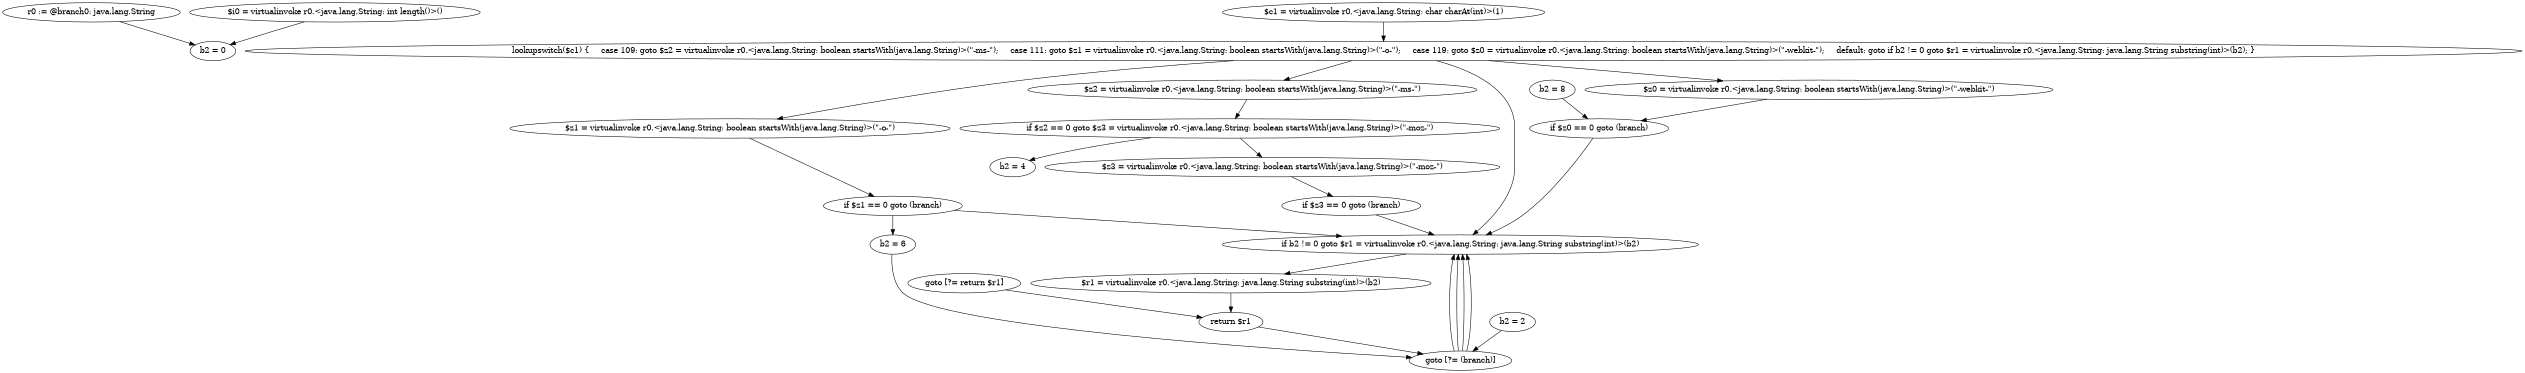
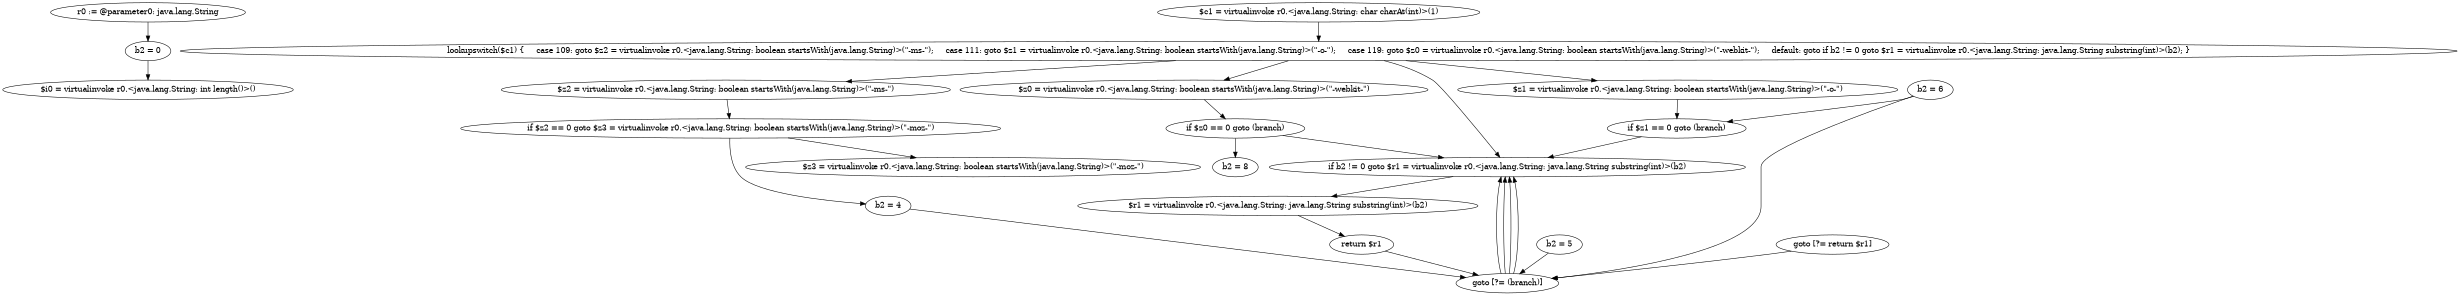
node "r0 := @branch0: java.lang.String": label "r0 := @branch0: java.lang.String" -> "r0 := @parameter0: java.lang.String"
edge "$i0 = virtualinvoke r0.<java.lang.String: int length()>()" -> "b2 = 0": reversed
edge "b2 = 8" -> "if $z0 == 0 goto (branch)": reversed
node "if $z3 == 0 goto (branch)": removed
edge "if $z1 == 0 goto (branch)" -> "b2 = 6": reversed
edge "b2 = 4" -> "goto [?= (branch)]": added
edge "goto [?= return $r1]" -> "return $r1": now "goto [?= return $r1]" -> "goto [?= (branch)]"
node "b2 = 2": label "b2 = 2" -> "b2 = 5"
